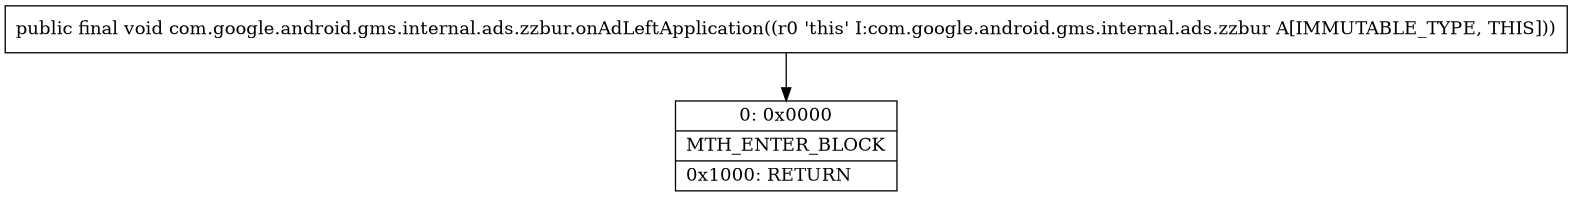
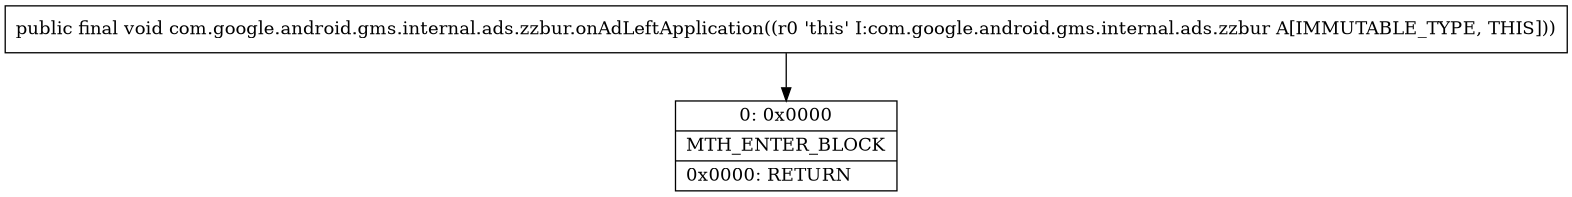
node "0: 0x0000": text "0x1000: RETURN" -> "0x0000: RETURN"
